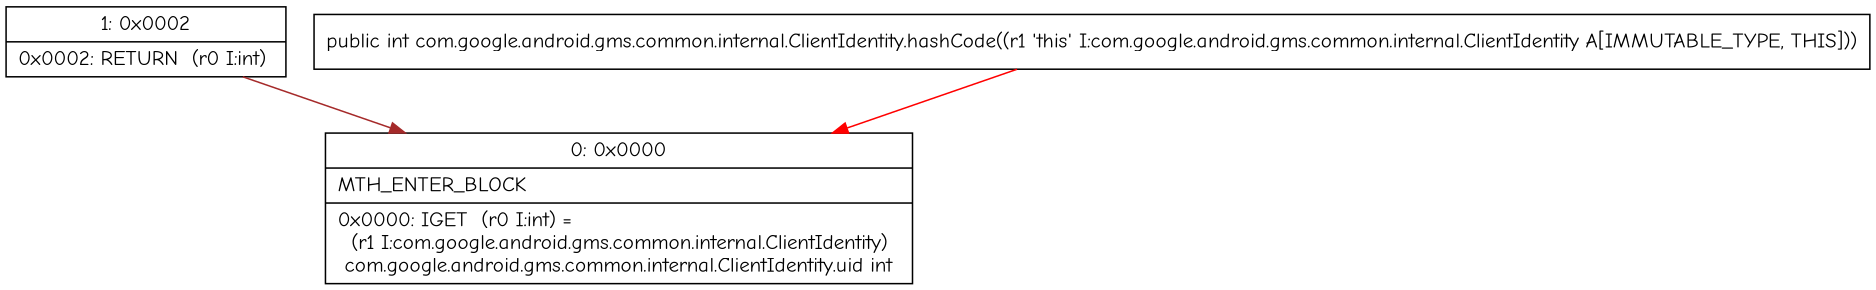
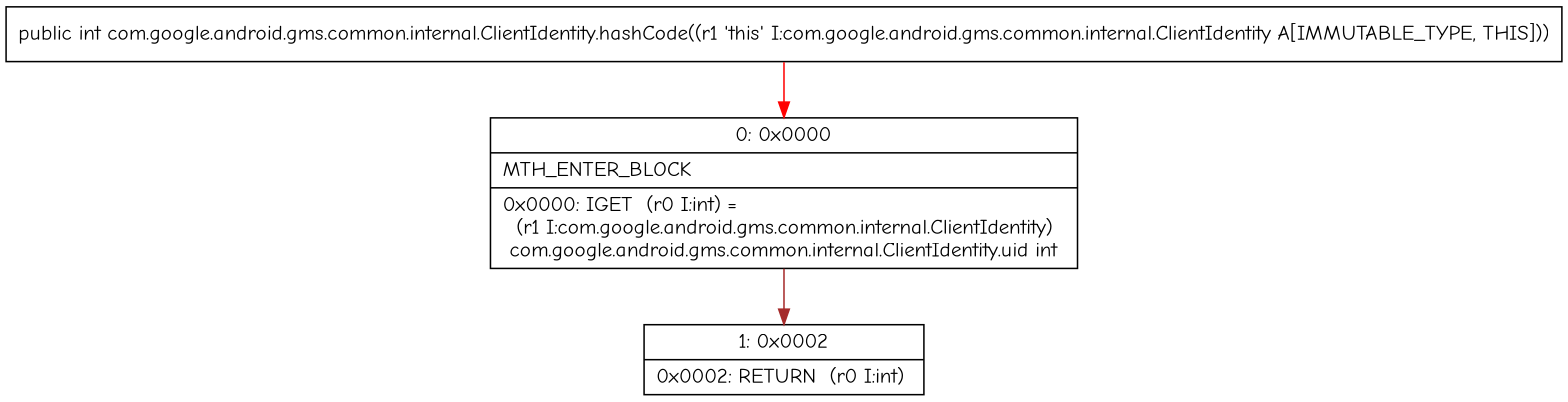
edge "1: 0x0002" -> "0: 0x0000": reversed
